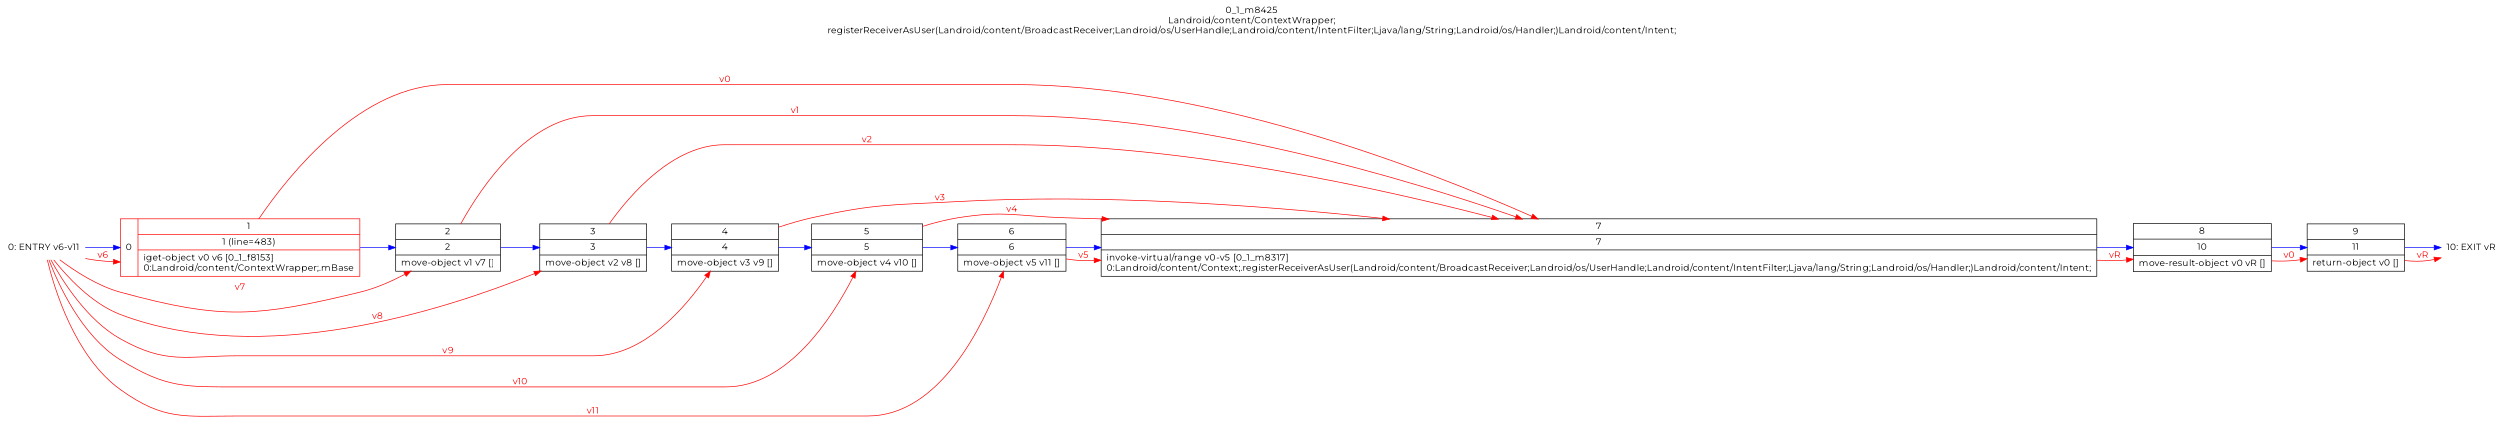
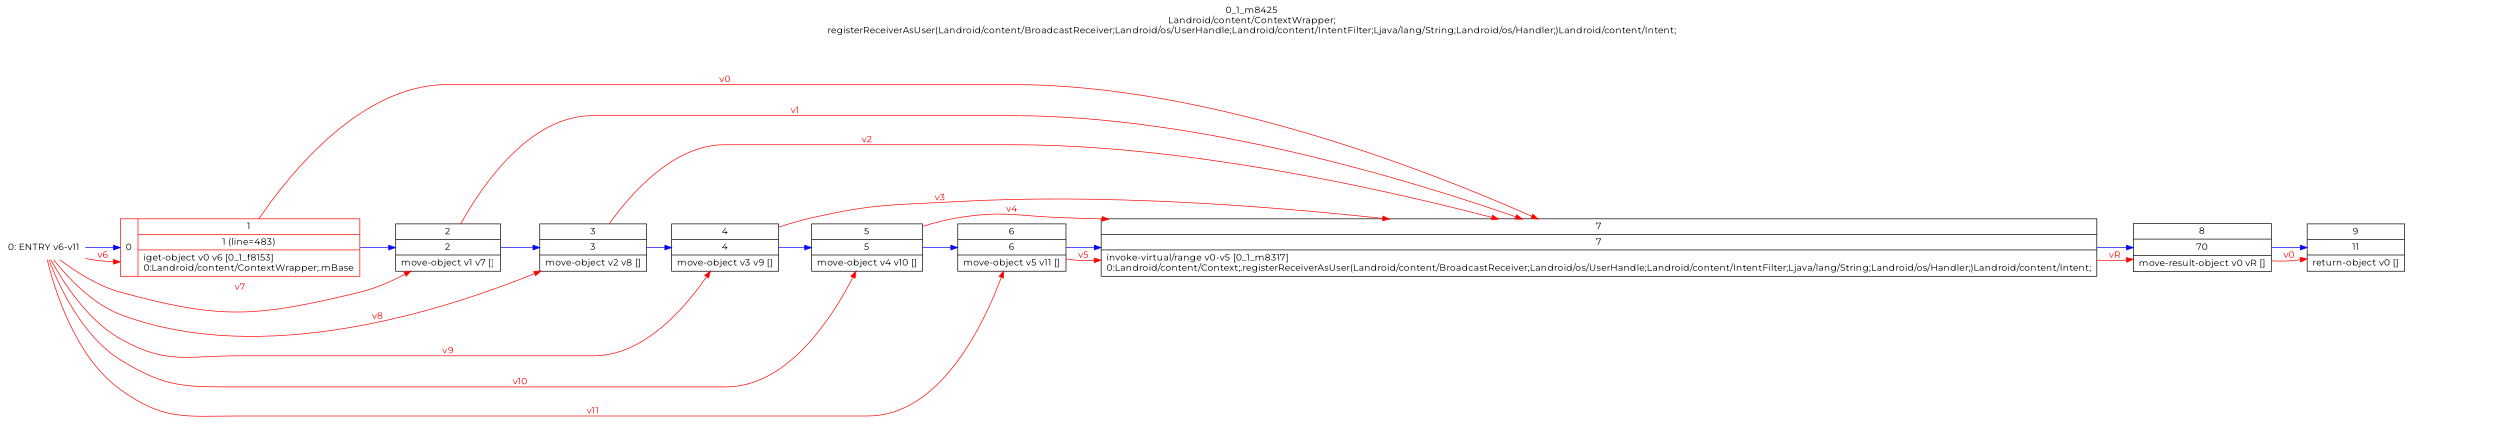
node "8": text "10" -> "70"
node "10: EXIT vR": removed
